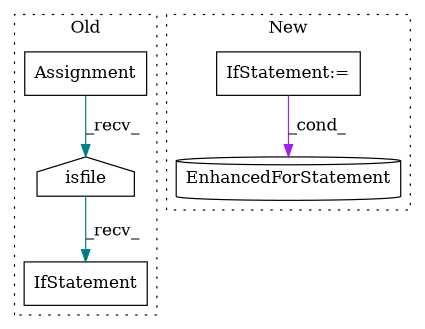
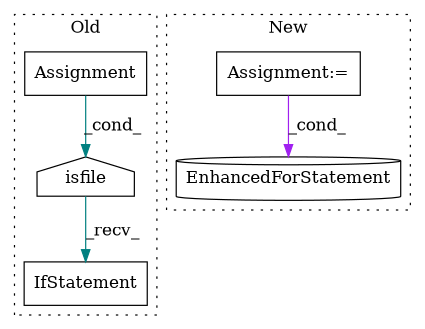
node "IfStatement:=": label "IfStatement:=" -> "Assignment:="
edge "Assignment" -> "isfile": label "_recv_" -> "_cond_"
